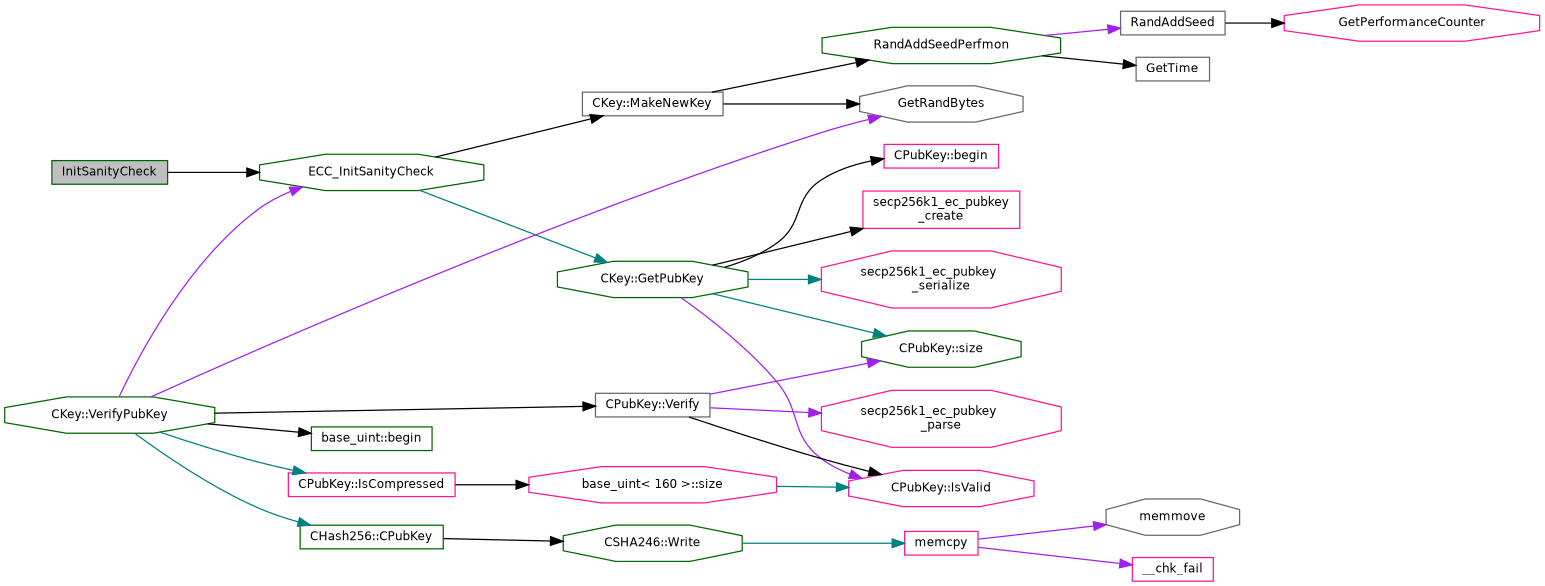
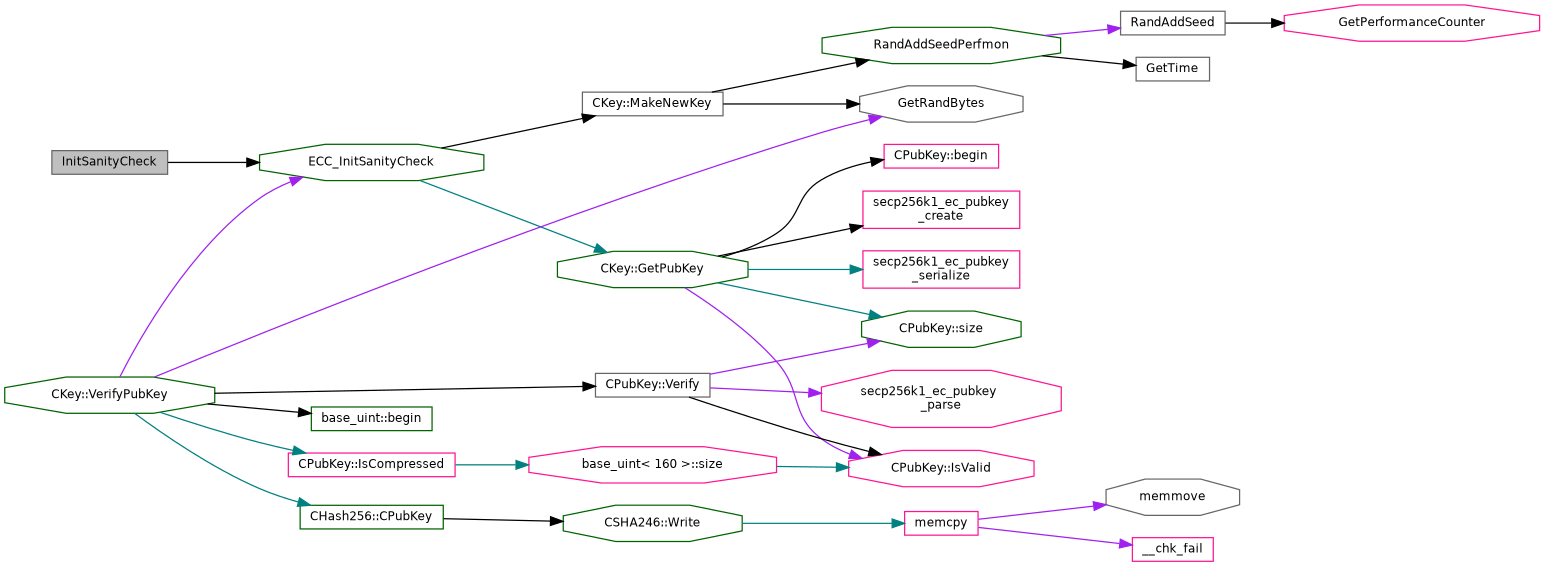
node "InitSanityCheck": color darkgreen -> gray40
node "secp256k1_ec_pubkey _serialize": shape octagon -> box
edge "CPubKey::IsCompressed" -> "base_uint< 160 >::size": color black -> teal
